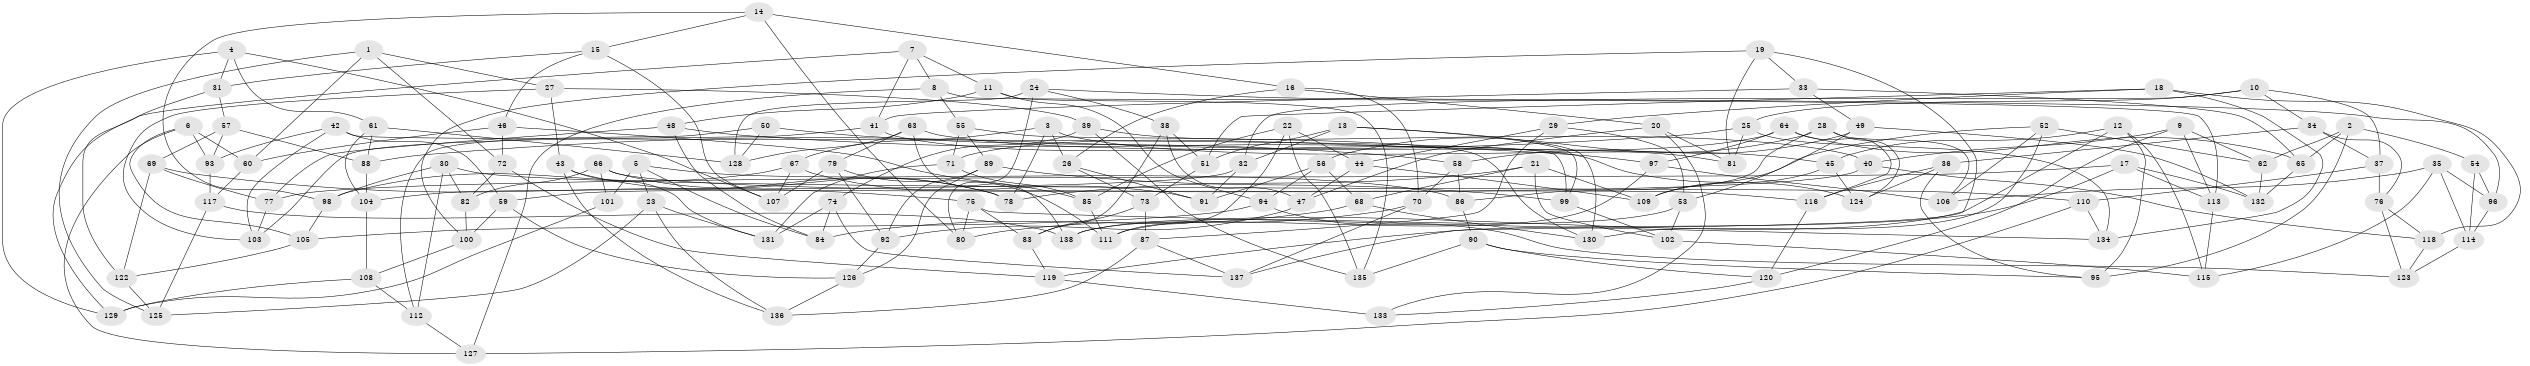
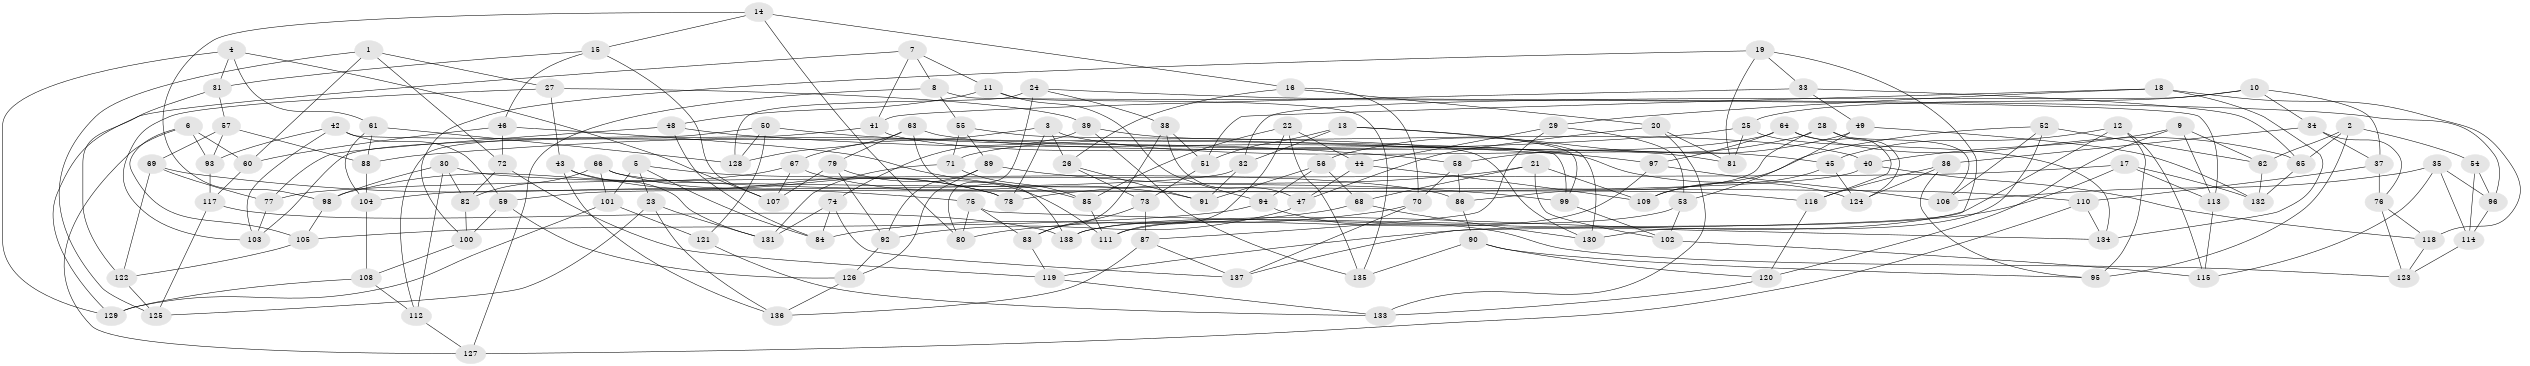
node "121": added
